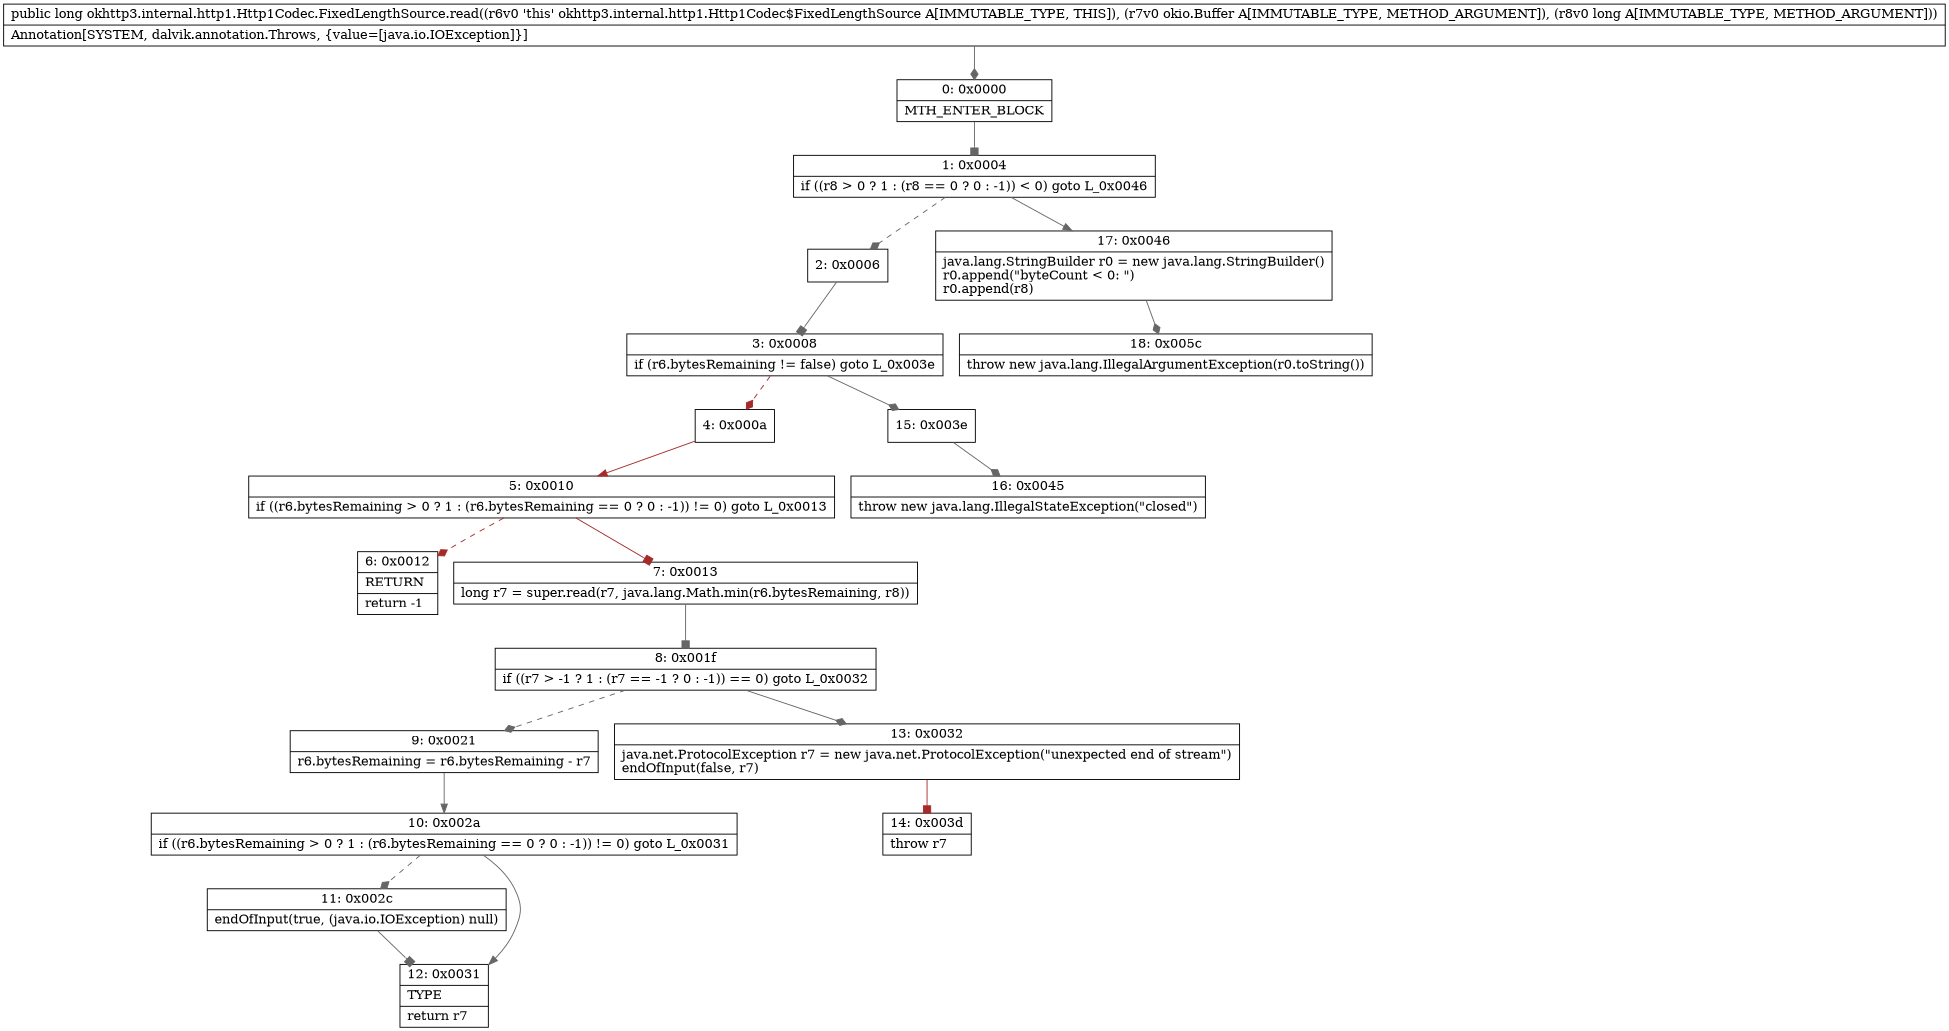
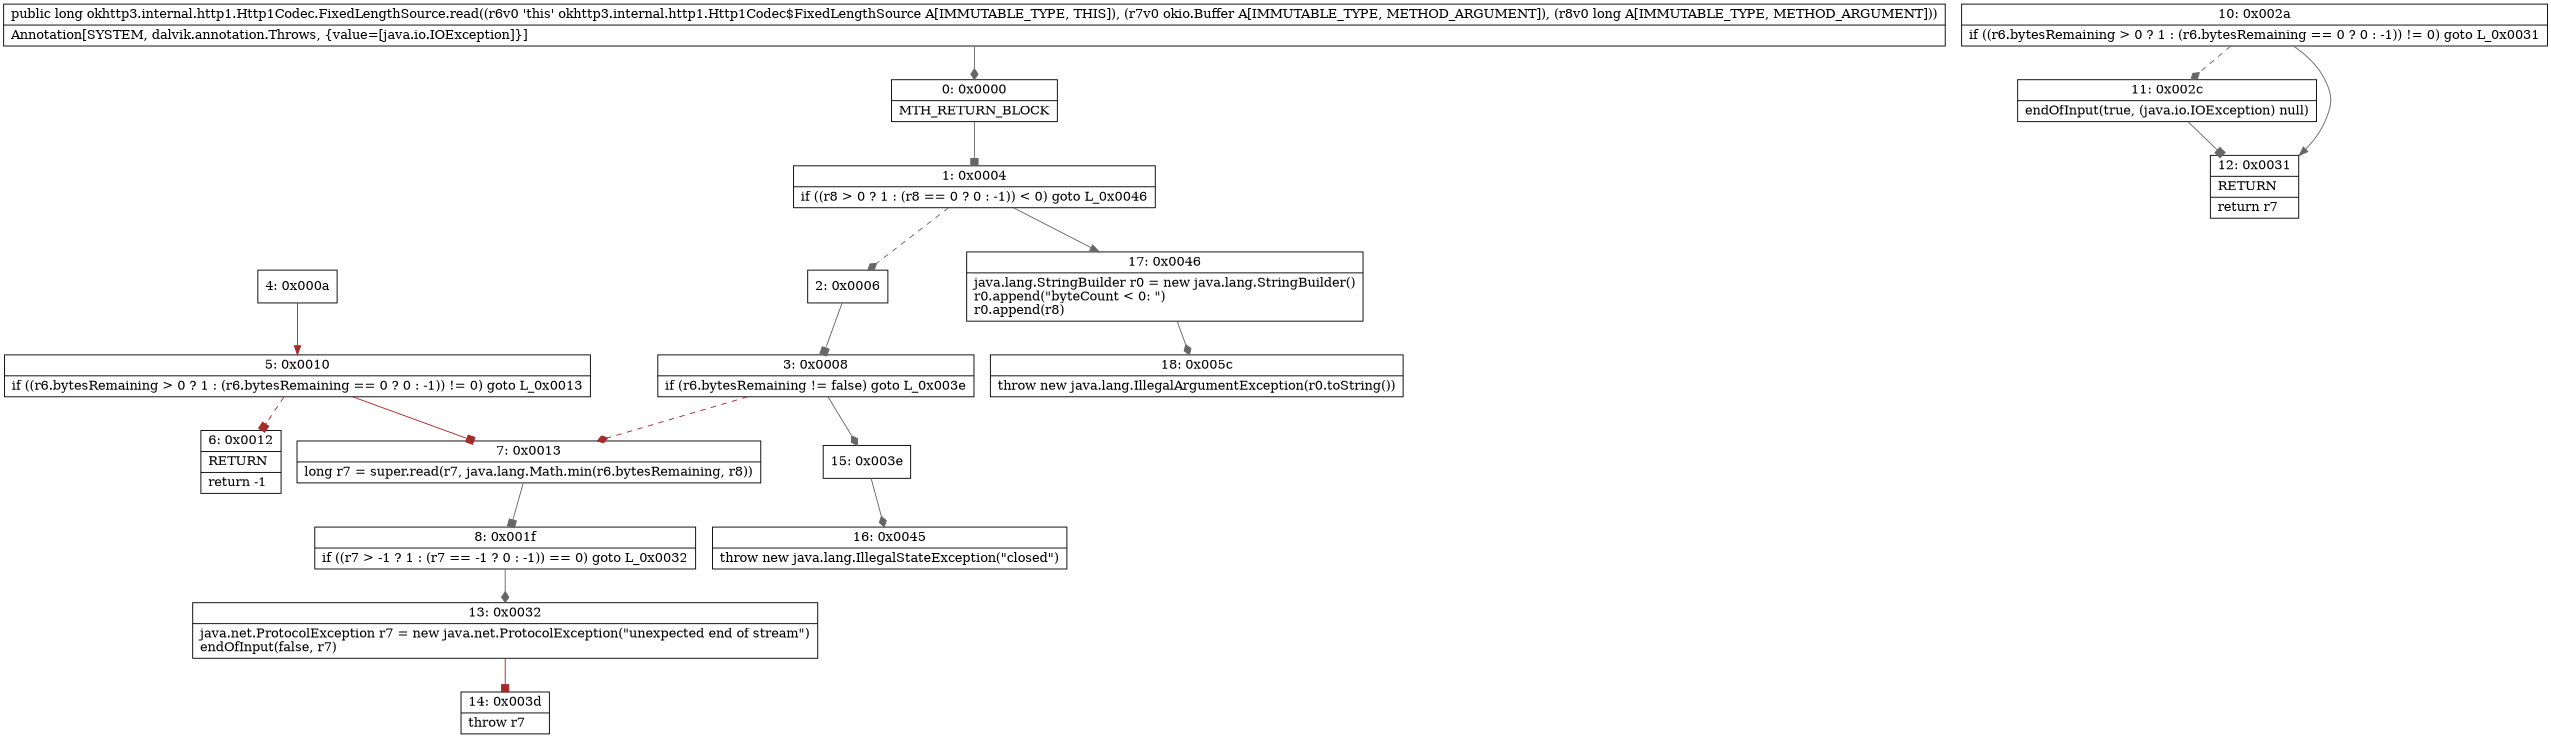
node "0: 0x0000": text "MTH_ENTER_BLOCK" -> "MTH_RETURN_BLOCK"
edge "3: 0x0008" -> "4: 0x000a": now "3: 0x0008" -> "7: 0x0013"
edge "5: 0x0010" -> "6: 0x0012": arrowhead diamond -> box
node "9: 0x0021": removed
node "12: 0x0031": text "TYPE" -> "RETURN"
